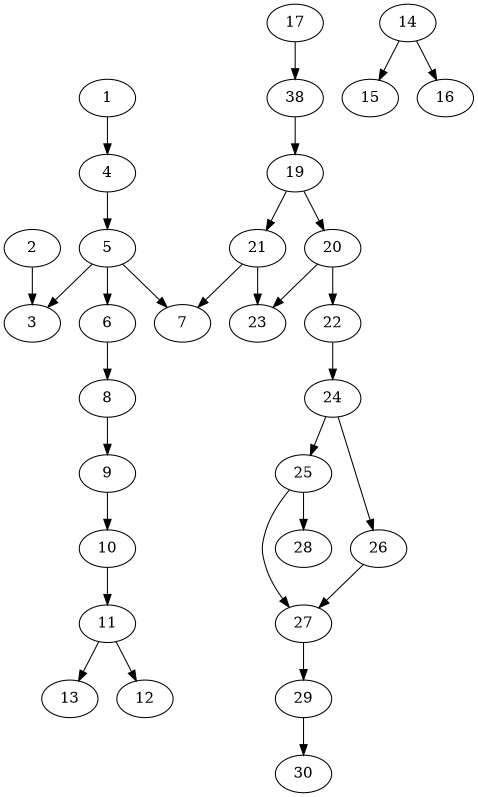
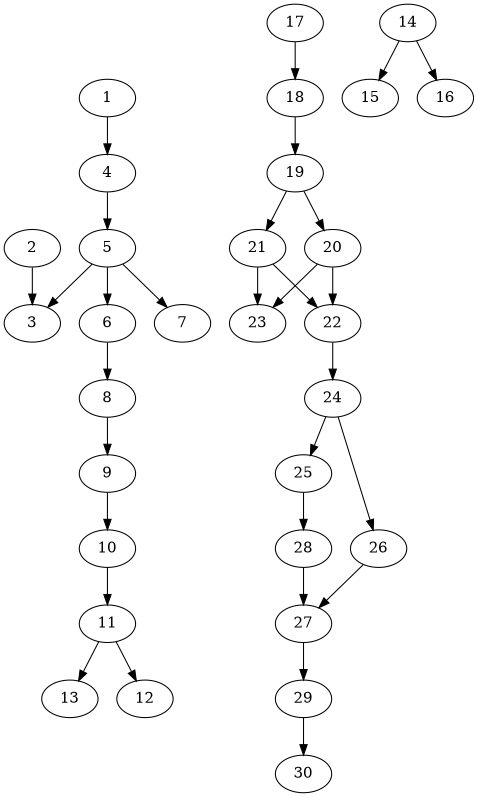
node "38": label "38" -> "18"
edge "21" -> "7": now "21" -> "22"
edge "25" -> "27": now "28" -> "27"
